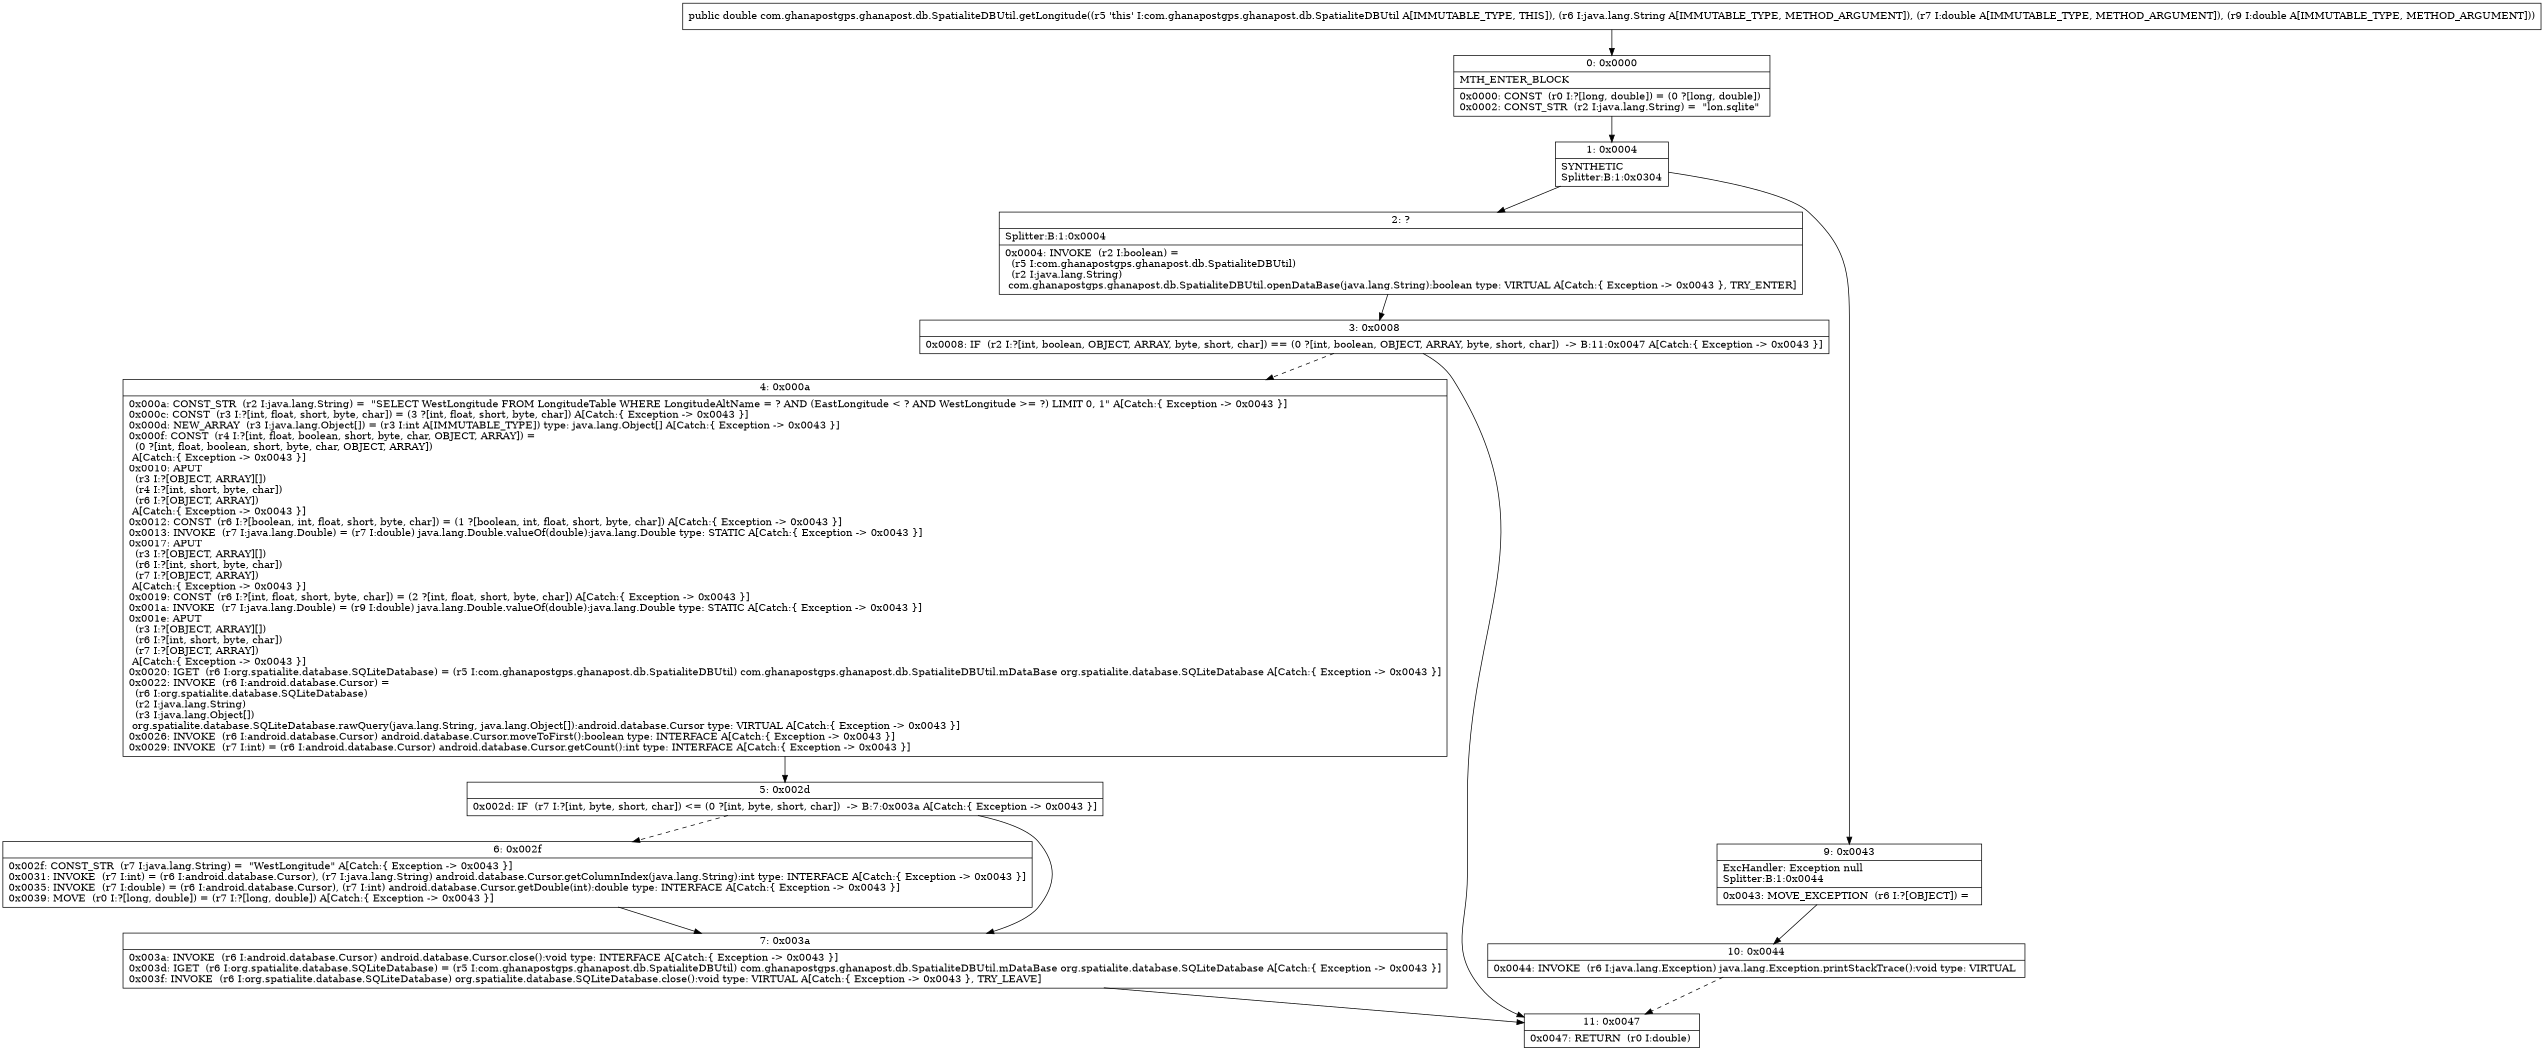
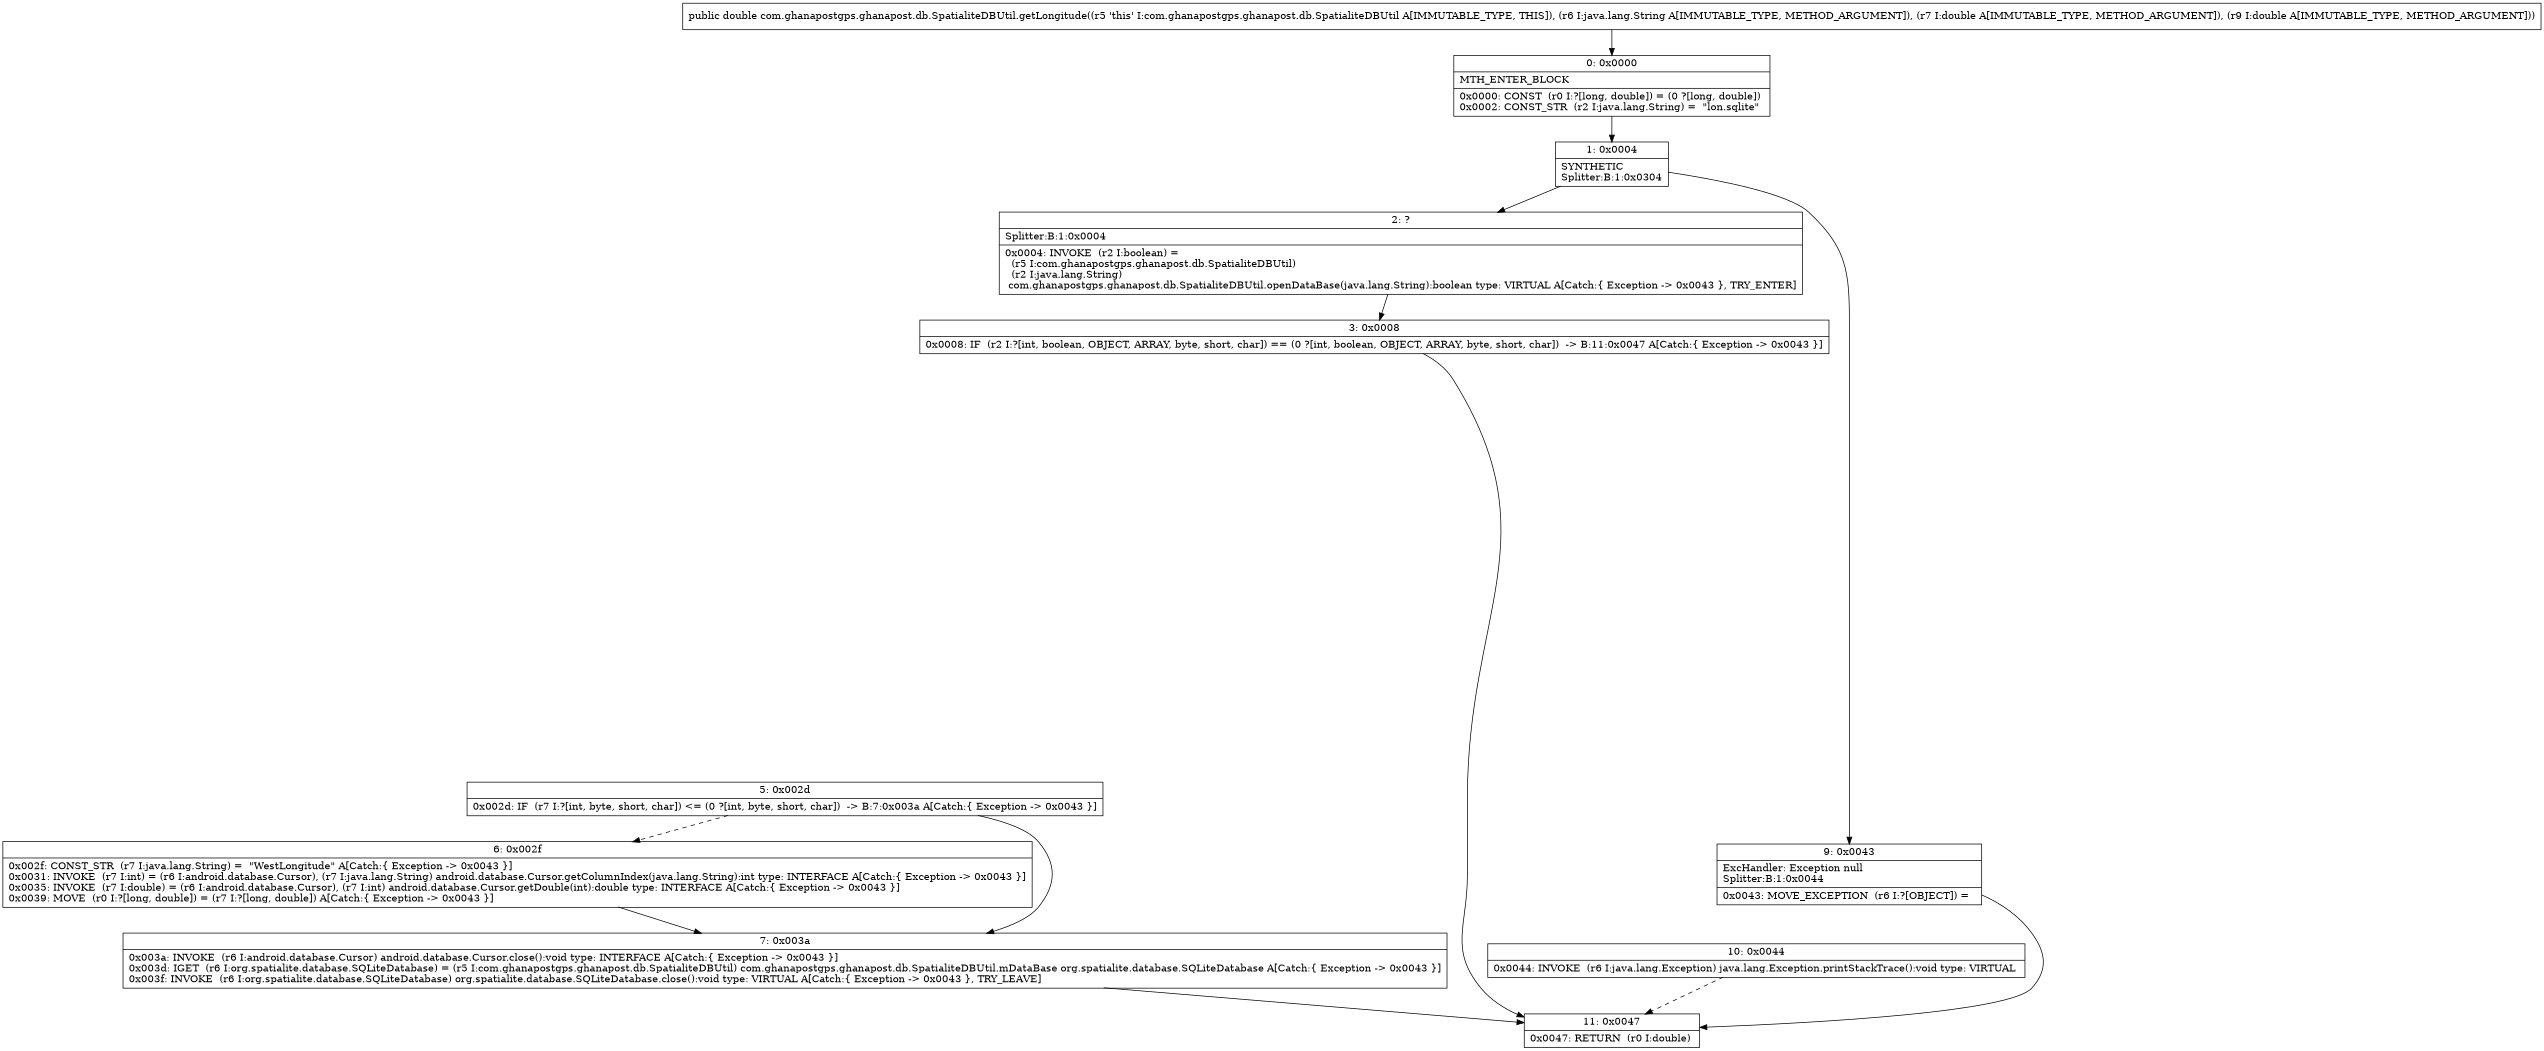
node "4: 0x000a": removed
edge "9: 0x0043" -> "10: 0x0044": now "9: 0x0043" -> "11: 0x0047"
